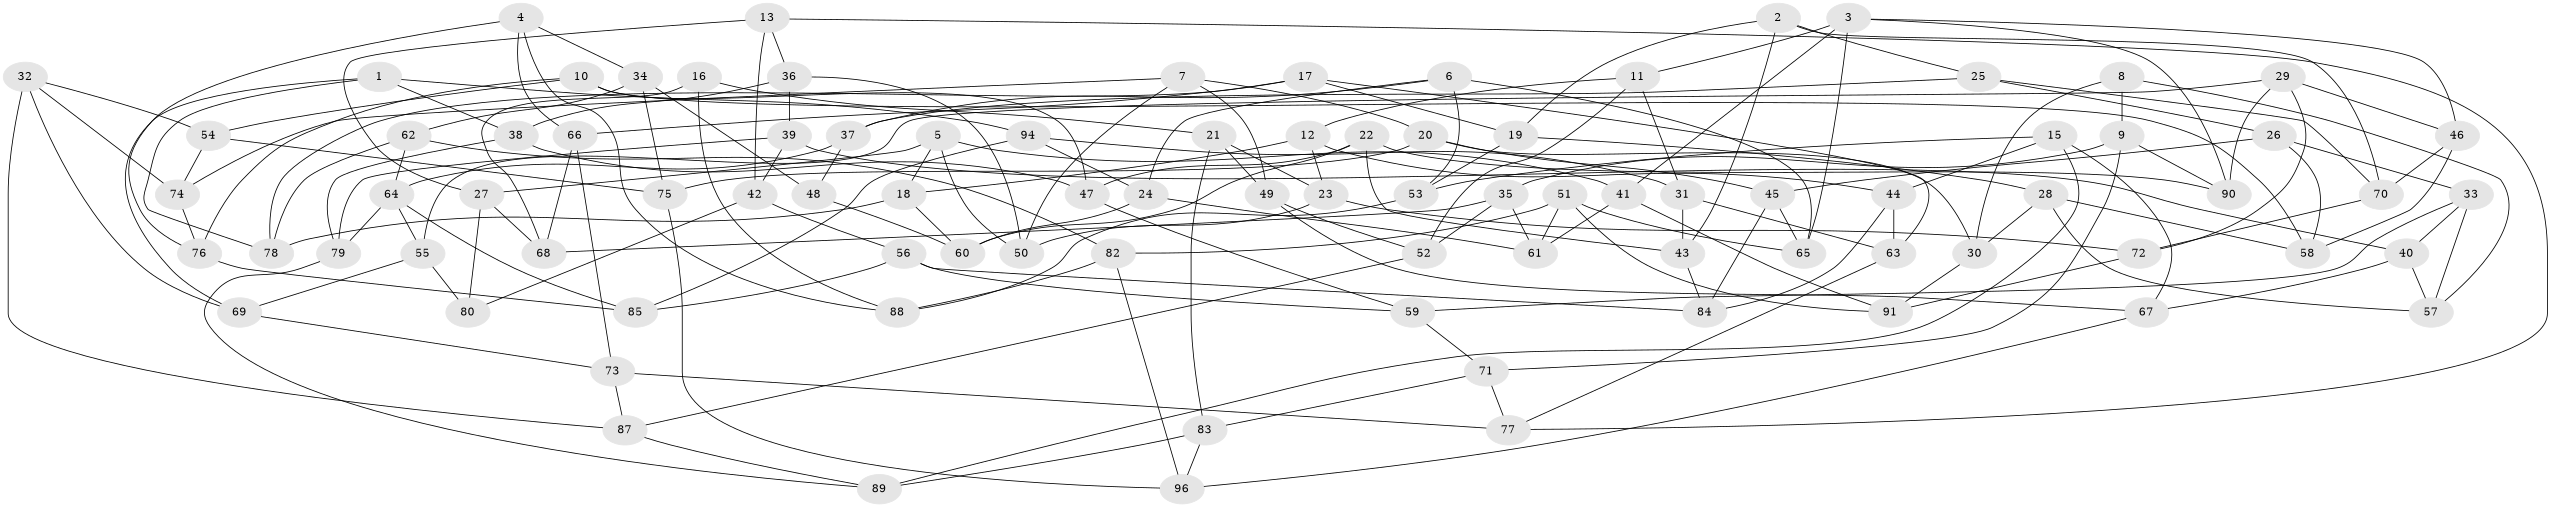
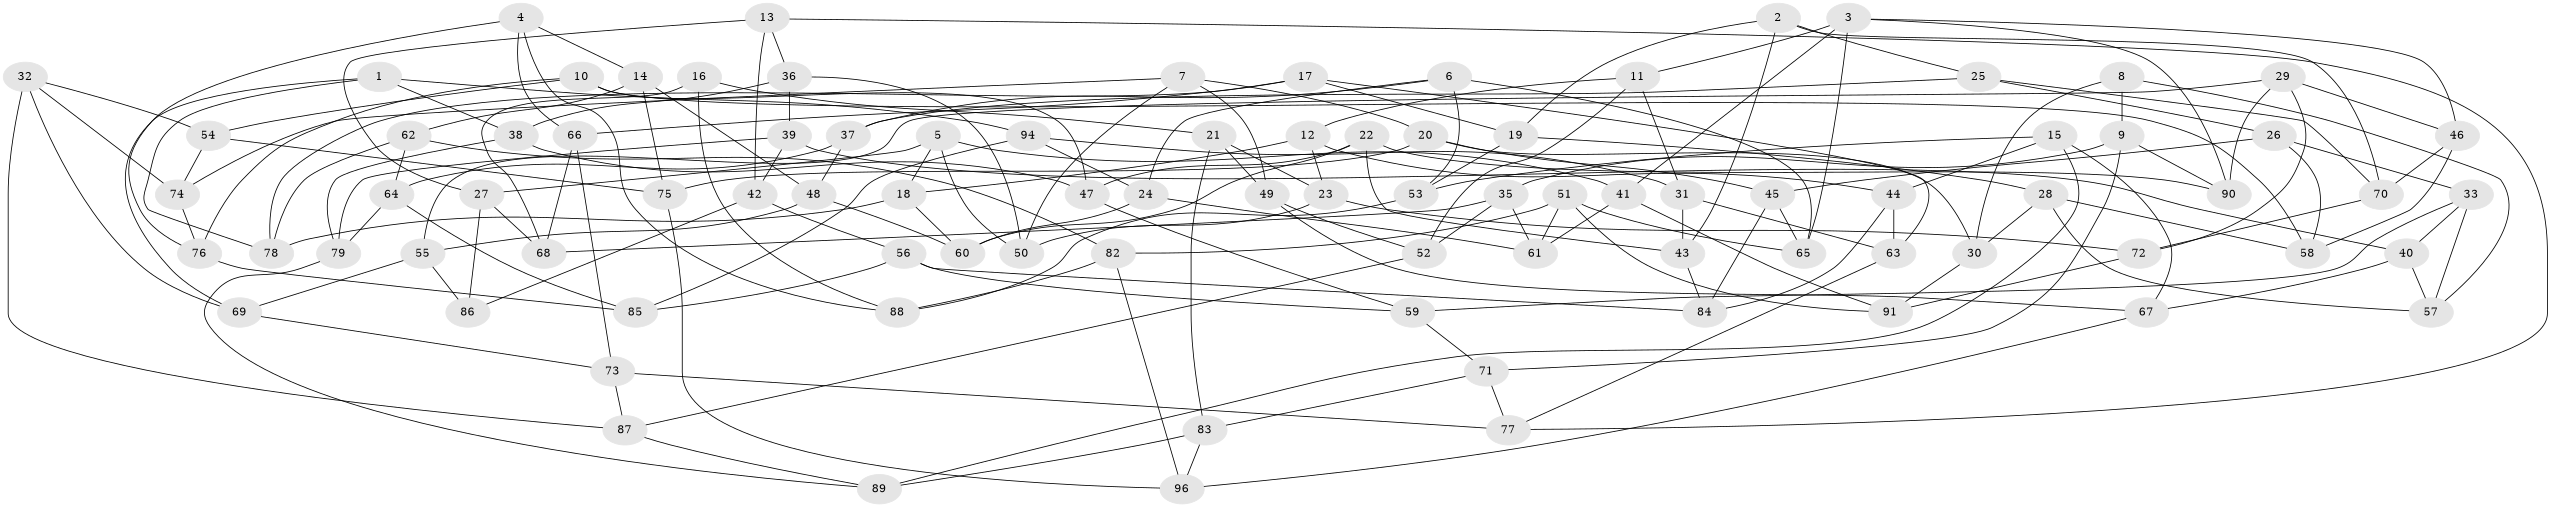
node "34": label "34" -> "14"
edge "64" -- "55": now "48" -- "55"
node "80": label "80" -> "86"
